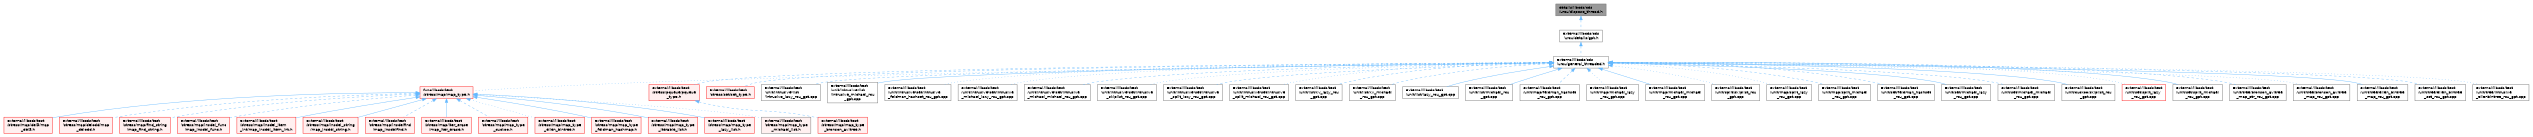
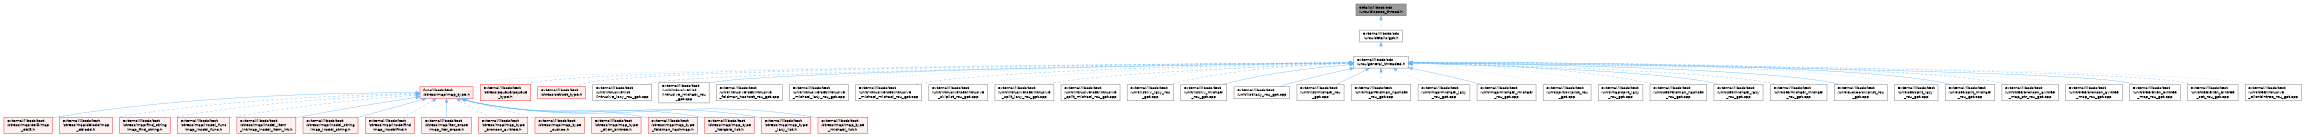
edge "external/libcds/test /unit/list/kv_michael _rcu_gpt.cpp" -> "external/libcds/cds /urcu/general_threaded.h": style dashed -> solid
node "external/libcds/test /unit/map/split_michael _rcu_gpt.cpp": removed
node "external/libcds/test /unit/set/split_lazy _rcu_gpt.cpp": color red -> grey40
edge "external/libcds/test /stress/map/map_type _michael_list.h" -> "func/libcds/test /stress/map/map_type.h": style dotted -> solid
edge "external/libcds/test /stress/map/map_type _bronson_avltree.h" -> "external/libcds/test /stress/pqueue/pqueue _type.h": now "external/libcds/test /stress/map/map_type _bronson_avltree.h" -> "func/libcds/test /stress/map/map_type.h"
node "external/libcds/test /stress/map/map_type _michael_list.h": color grey40 -> red
